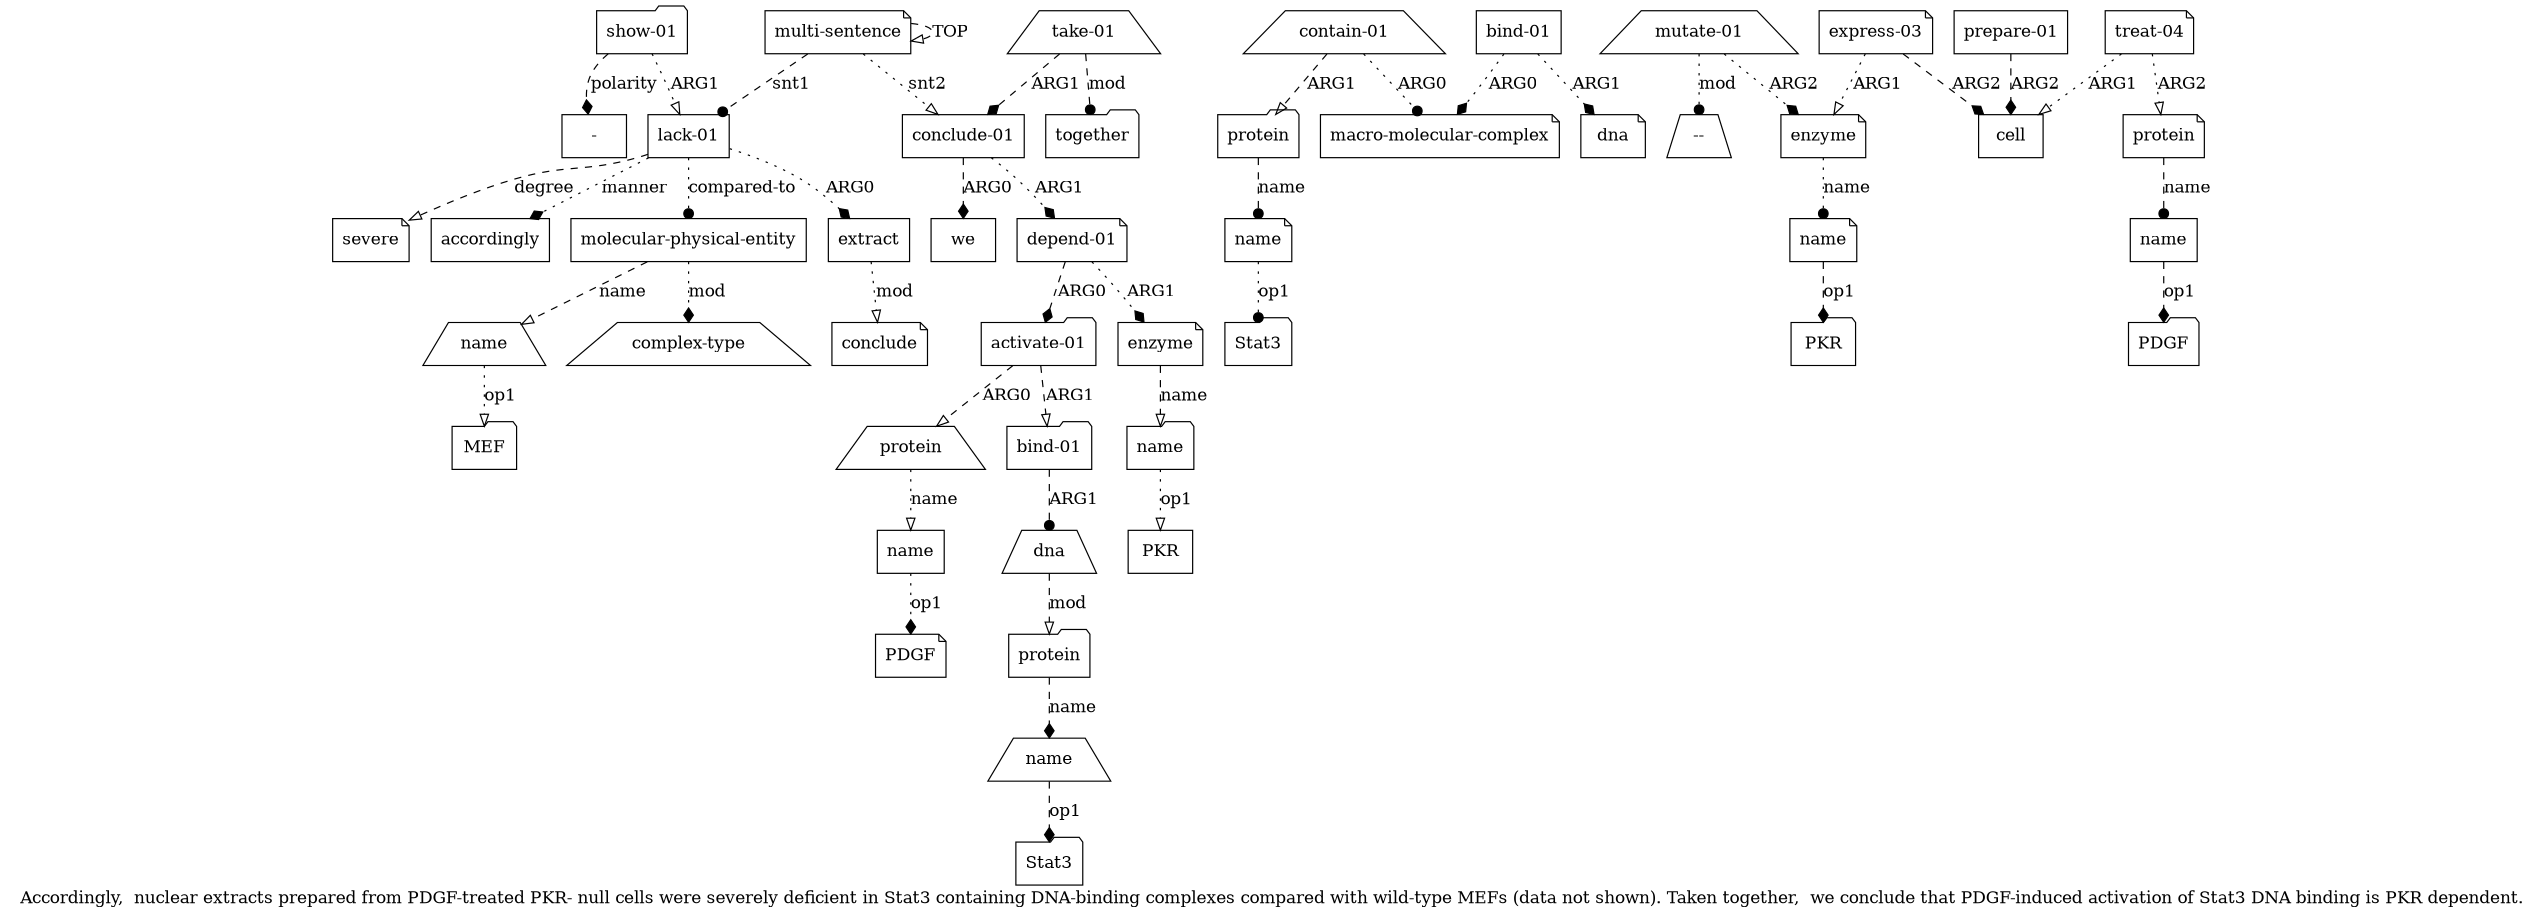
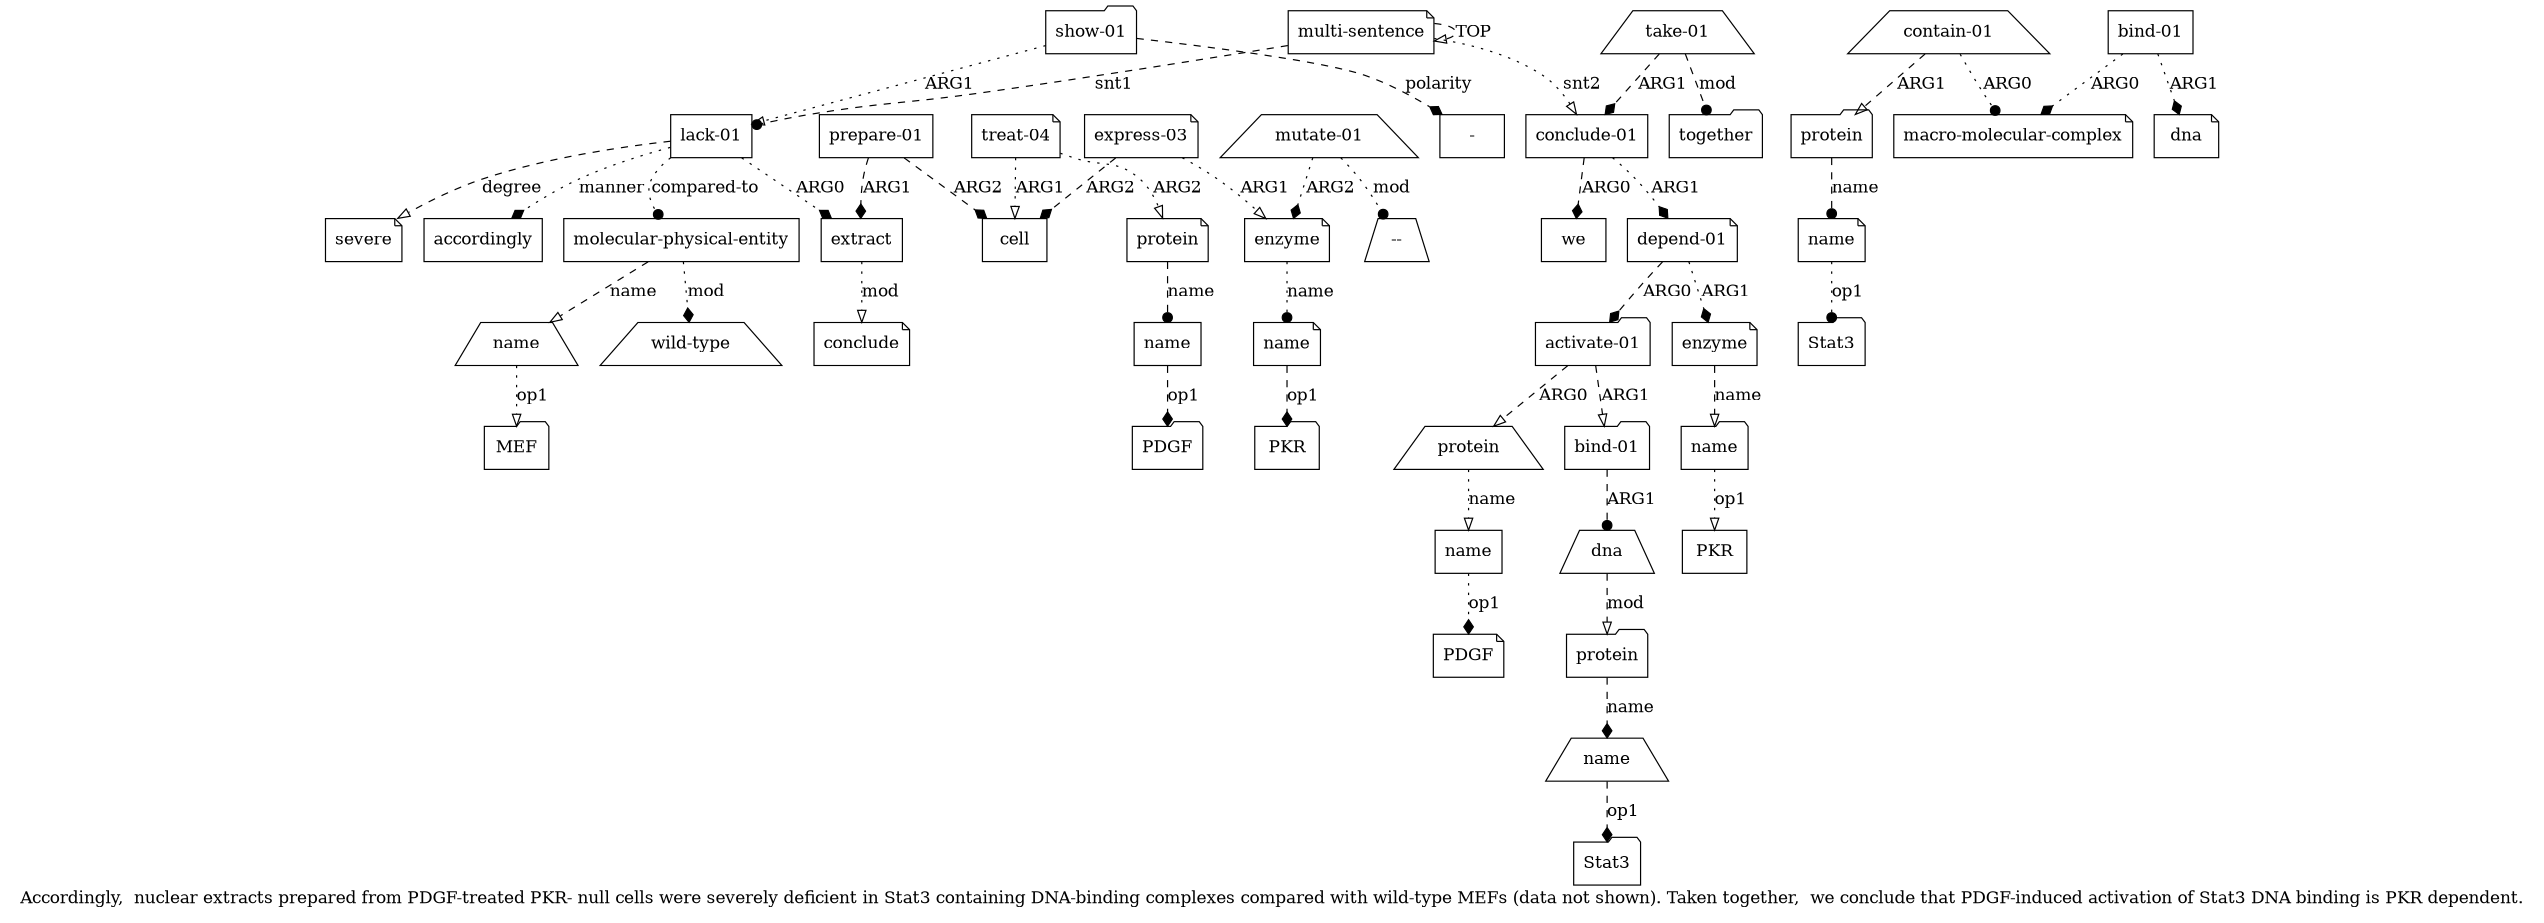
edge "prepare-01" -> "extract": added, label "ARG1"
node "complex-type": label "complex-type" -> "wild-type"
